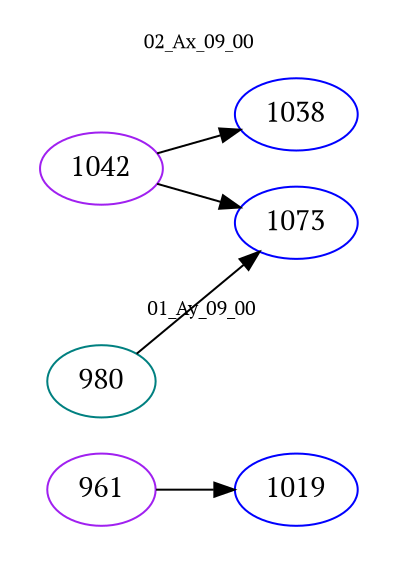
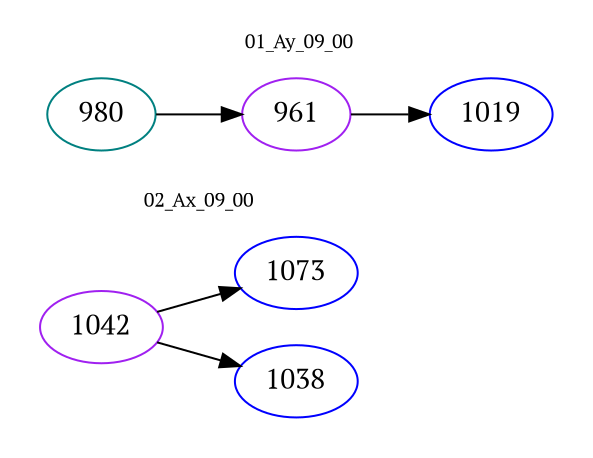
edge "980" -> "1073": now "980" -> "961"
